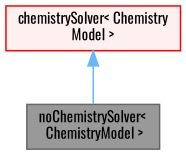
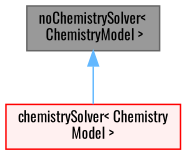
edge "noChemistrySolver< ChemistryModel >" -> "chemistrySolver< Chemistry Model >": reversed
